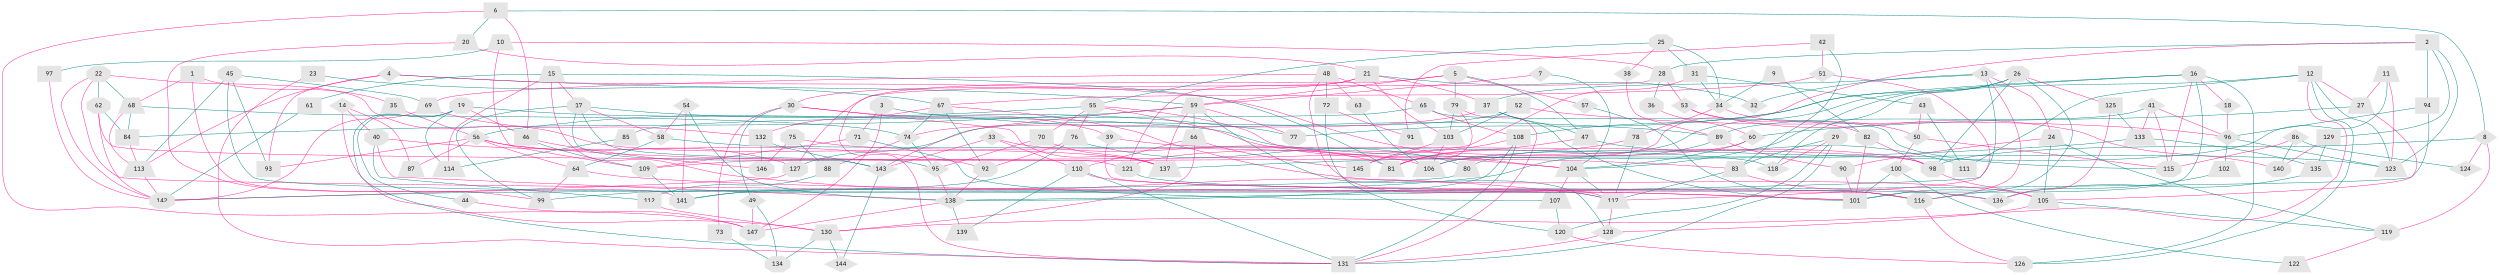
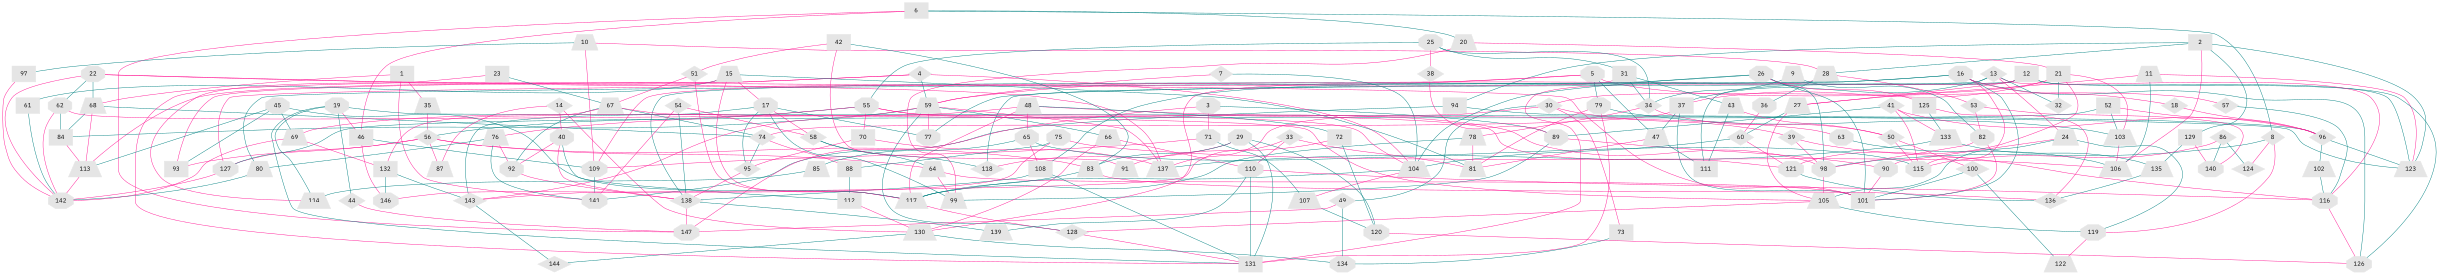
node "145": removed
